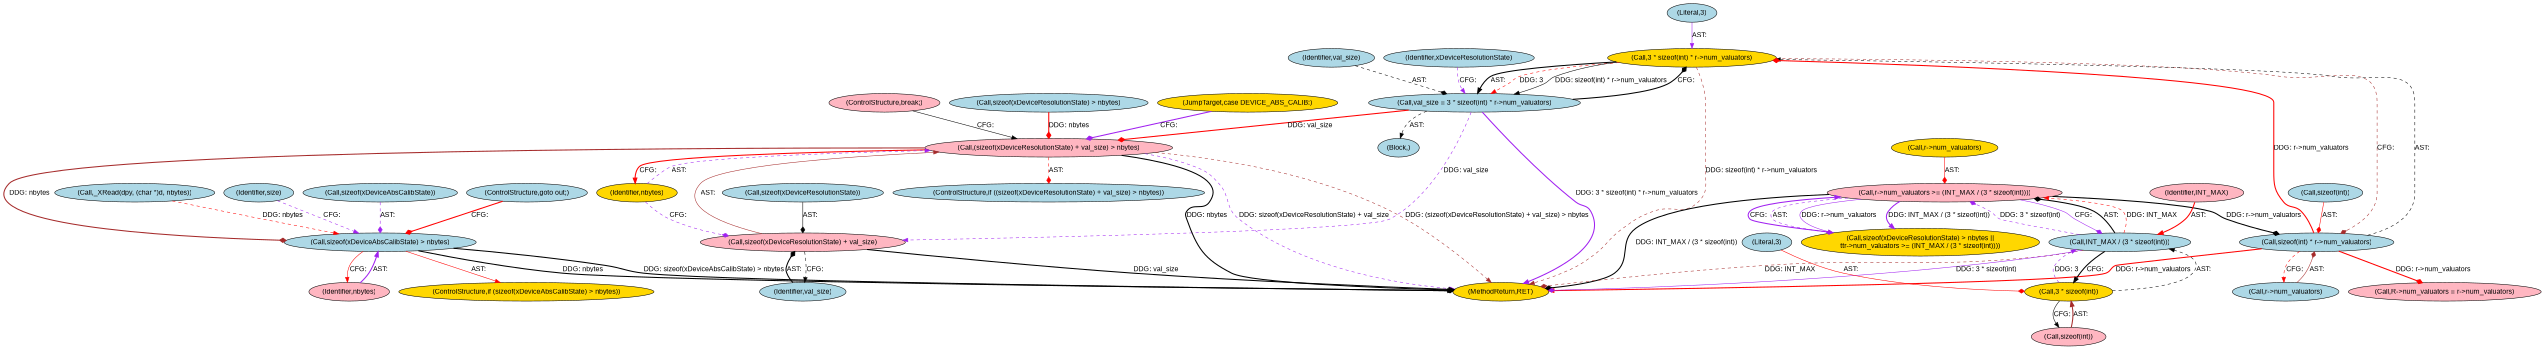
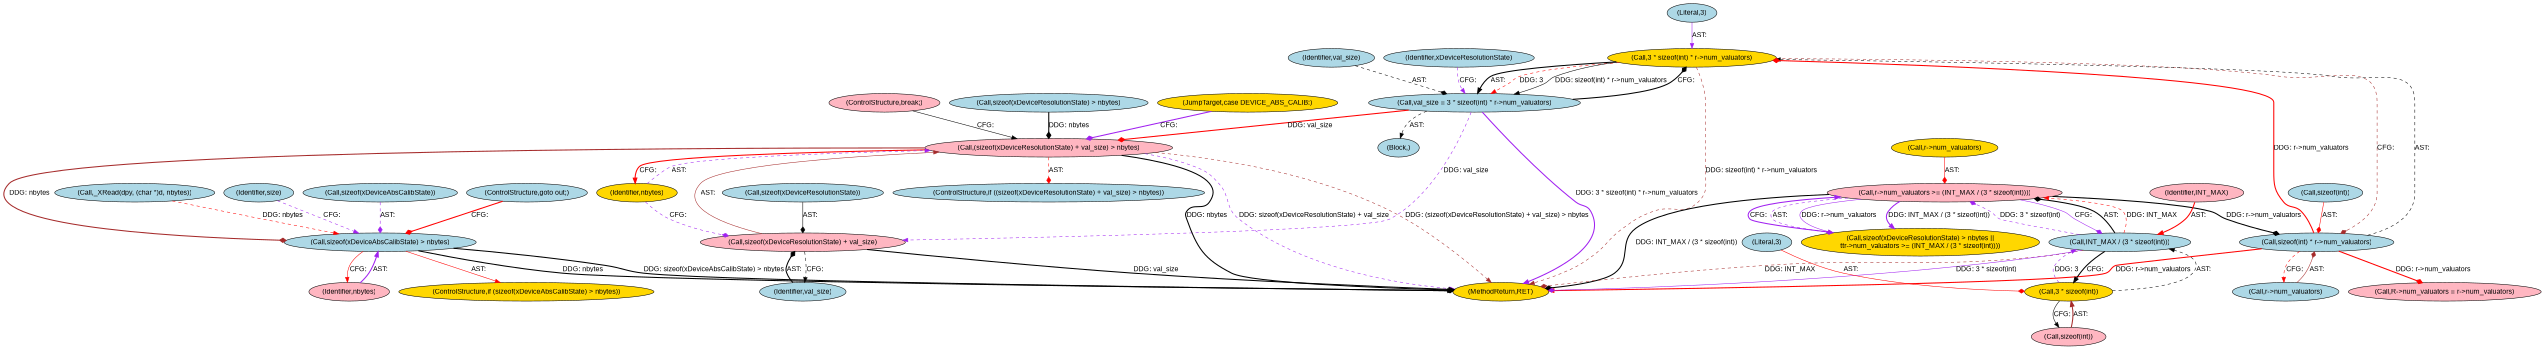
edge "(Call,sizeof(xDeviceResolutionState) > nbytes)" -> "(Call,(sizeof(xDeviceResolutionState) + val_size) > nbytes)": color red -> black
